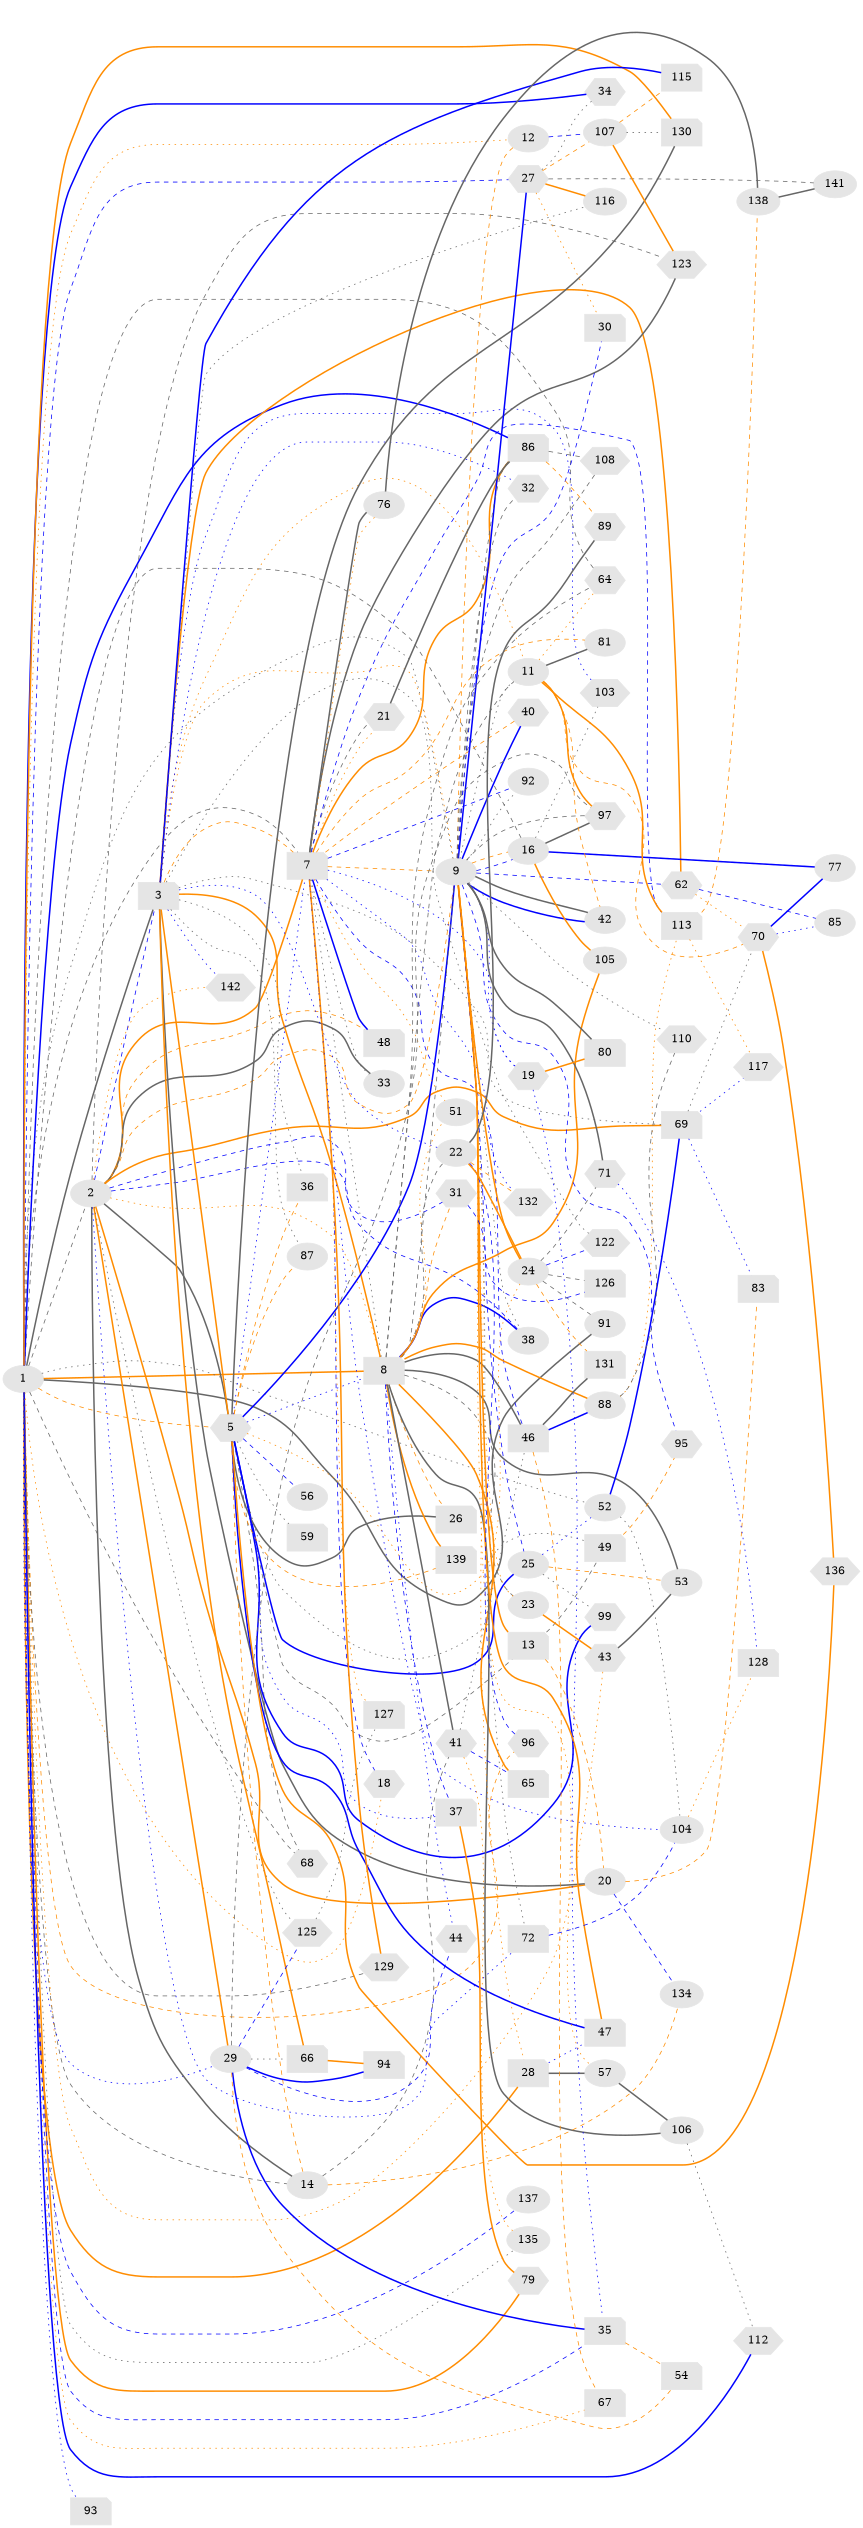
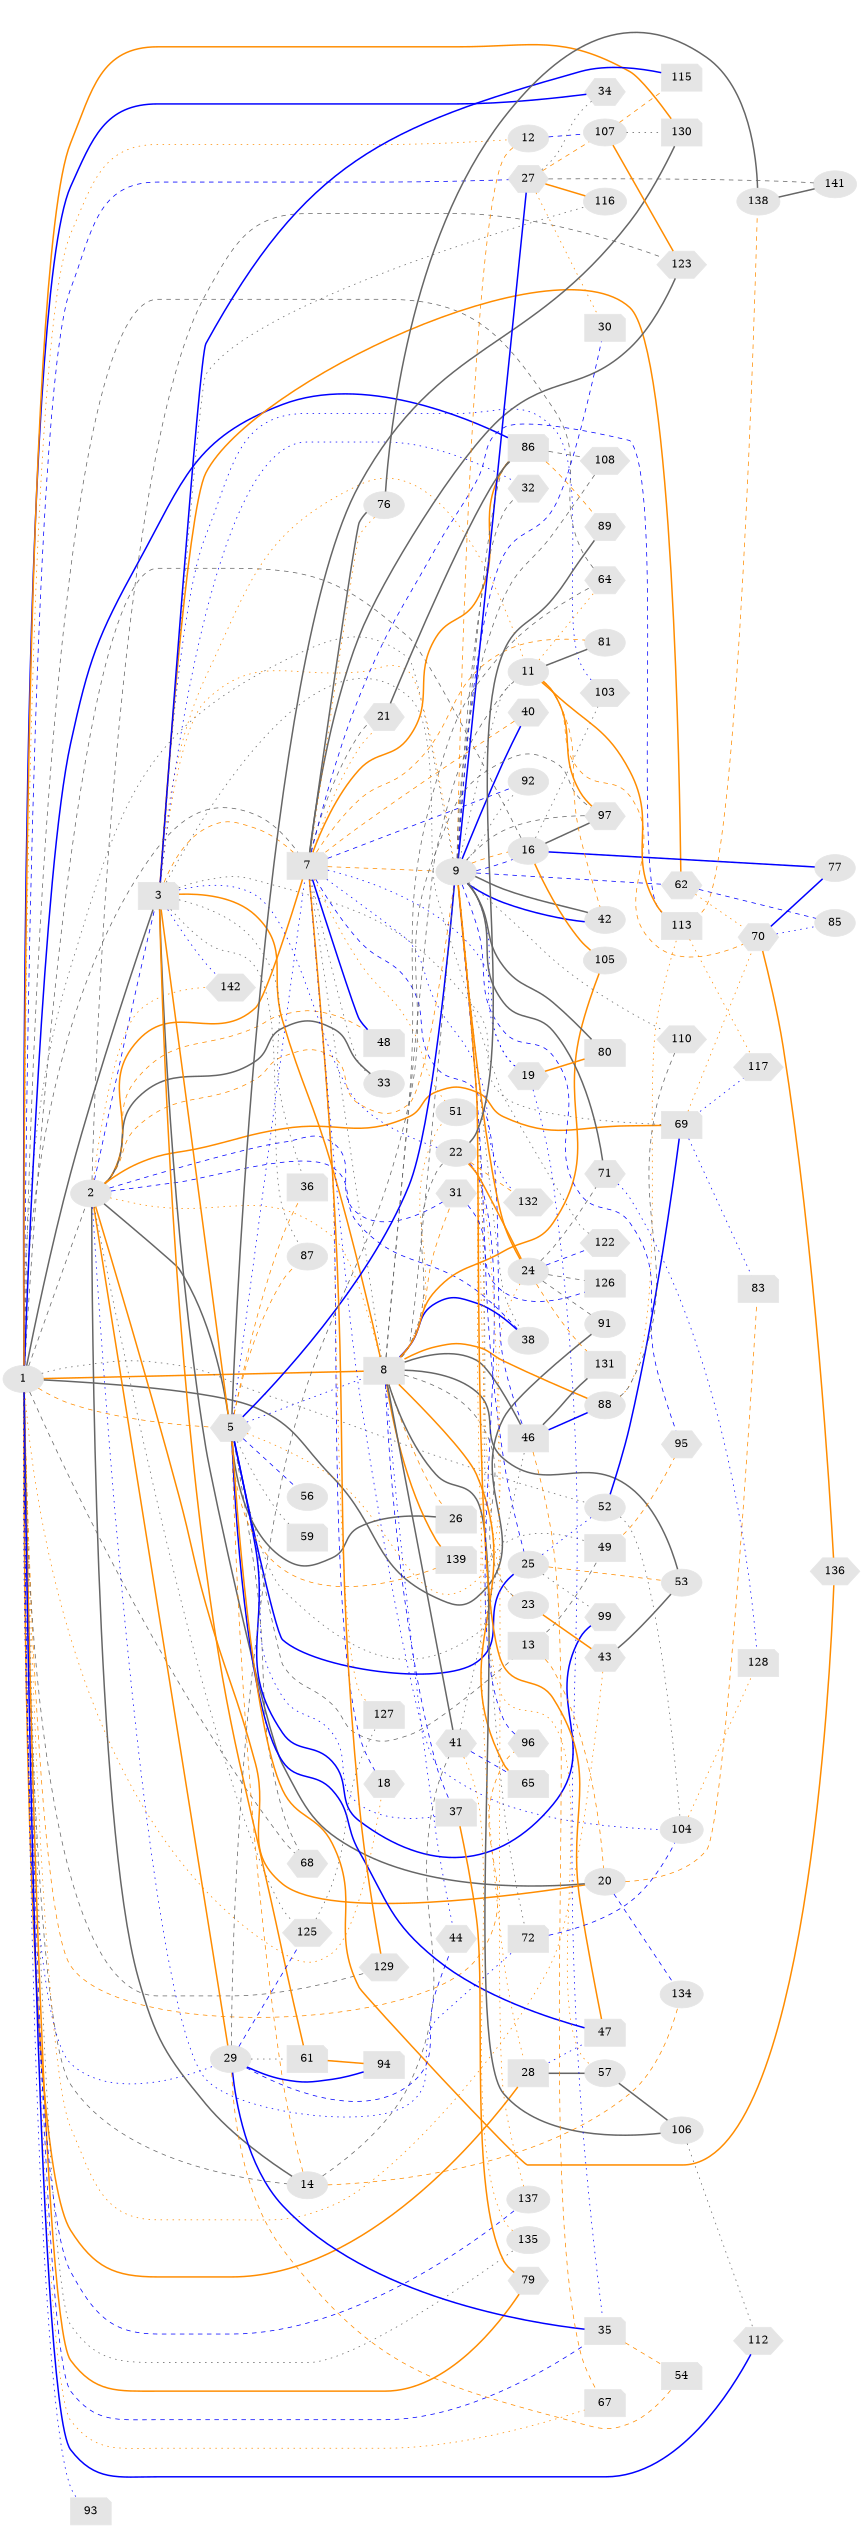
edge "70" -- "69": color gray40 -> darkorange
edge "9" -- "13": removed
edge "22" -- "137": added
node "66": label "66" -> "61"
